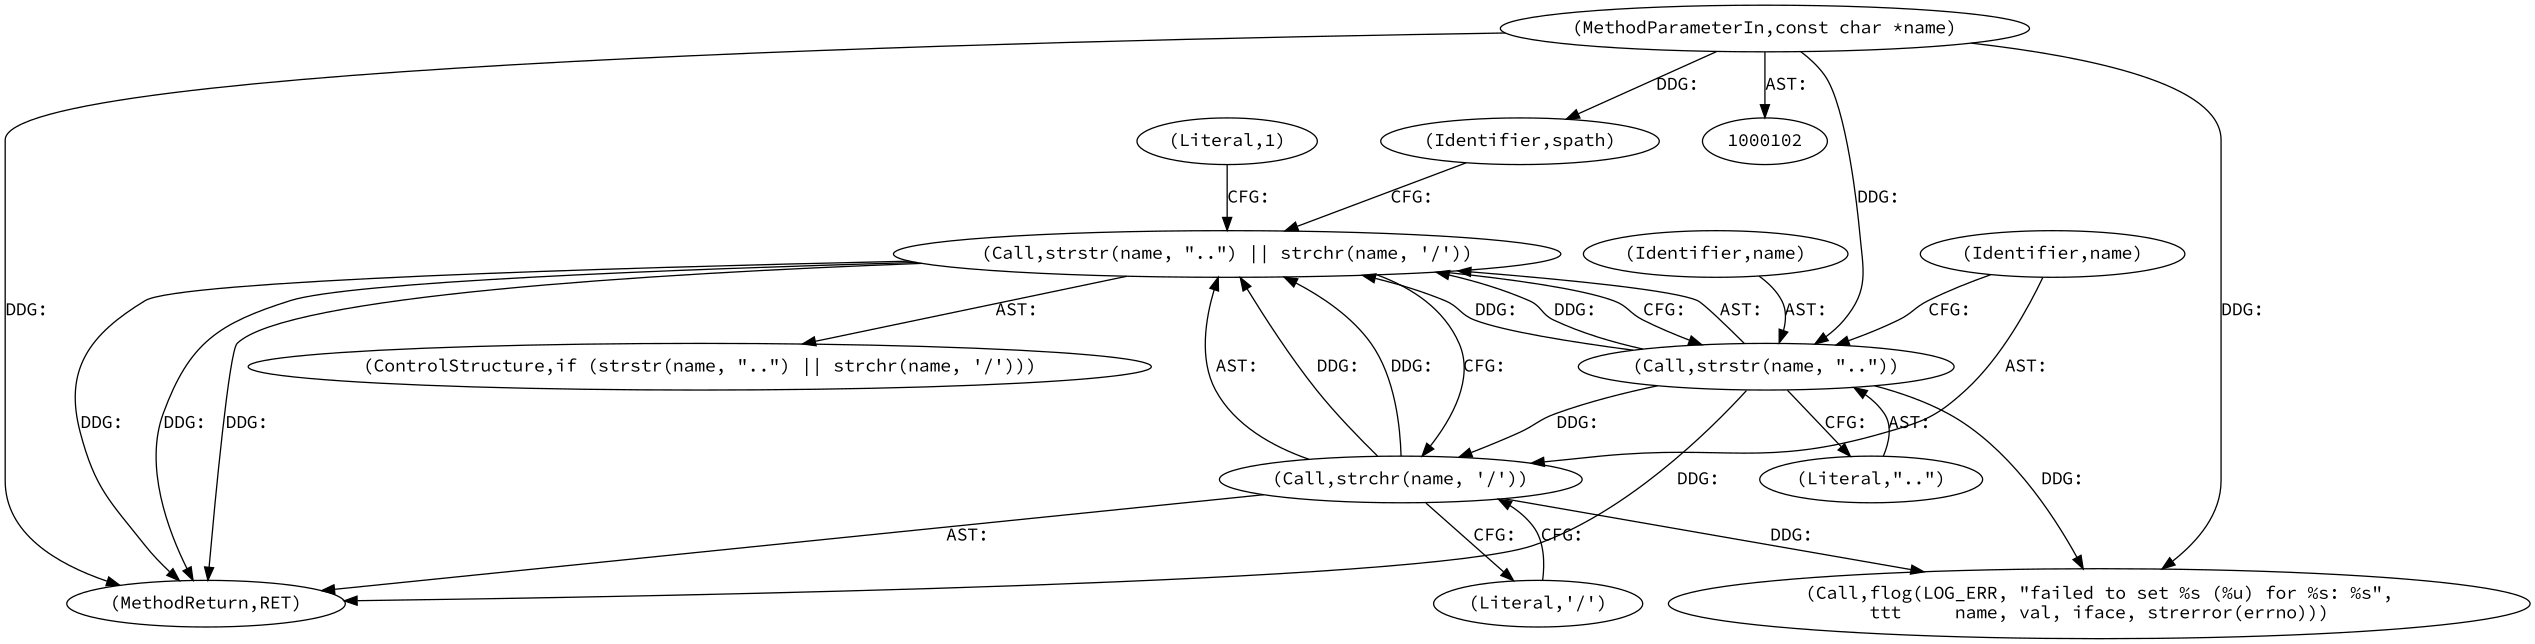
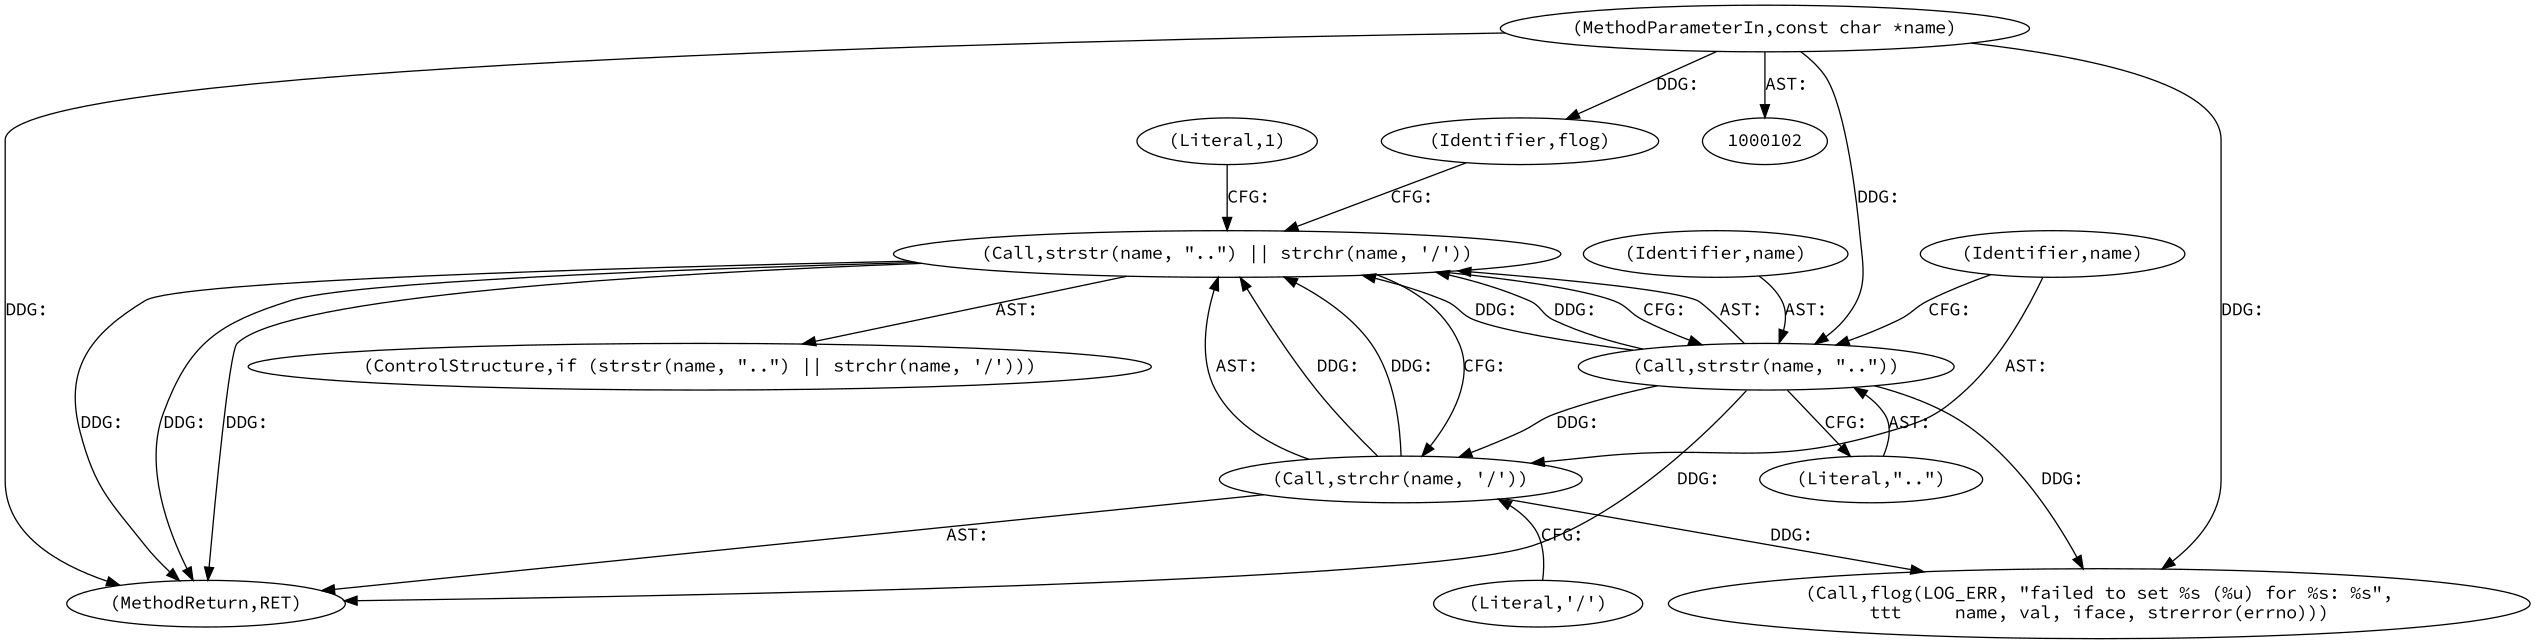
node "(Identifier,spath)": label "(Identifier,spath)" -> "(Identifier,flog)"
edge "(Call,strchr(name, '/'))" -> "(Literal,'/')": removed, label "CFG:"
